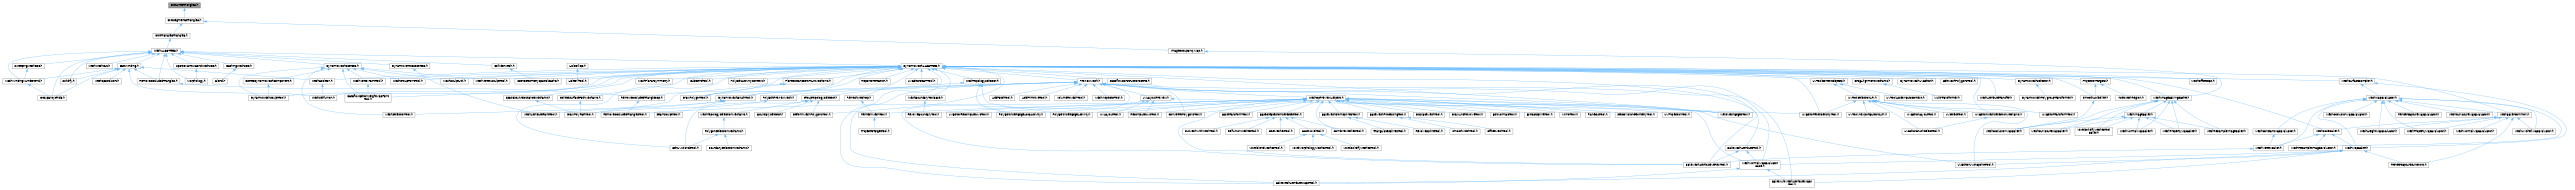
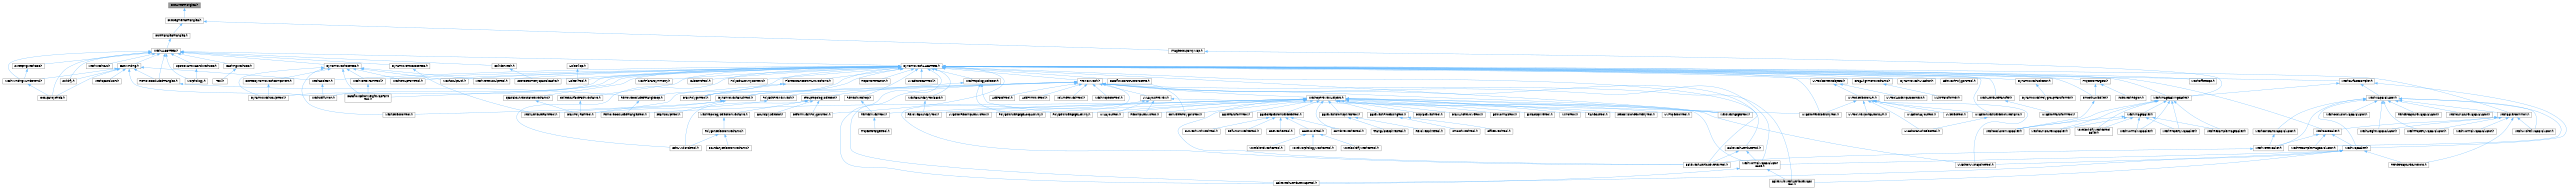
node "Blend.h": label "Blend.h" -> "Tool.h"
edge "MeshImageBakingCache.h" -> "MeshSurfaceSampler.h": added
edge "UVEditorTransformTool.h" -> "UVToolSelectionAPI.h": now "UVEditorTransformTool.h" -> "MeshAttributeTransfer.h"
